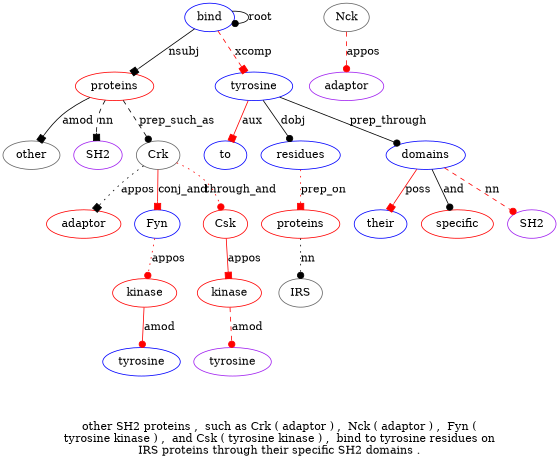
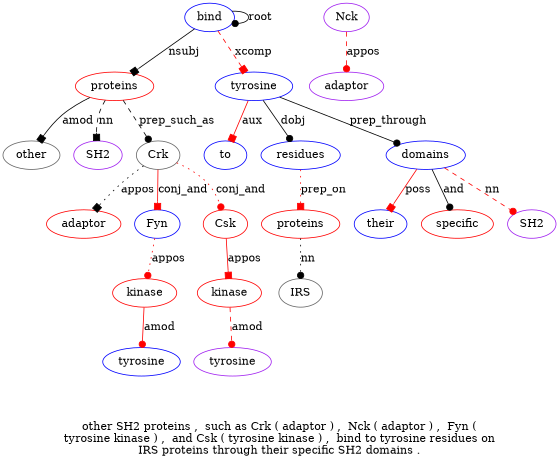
node "Nck": color gray40 -> purple
edge "Crk" -> "Csk": label "through_and" -> "conj_and"
